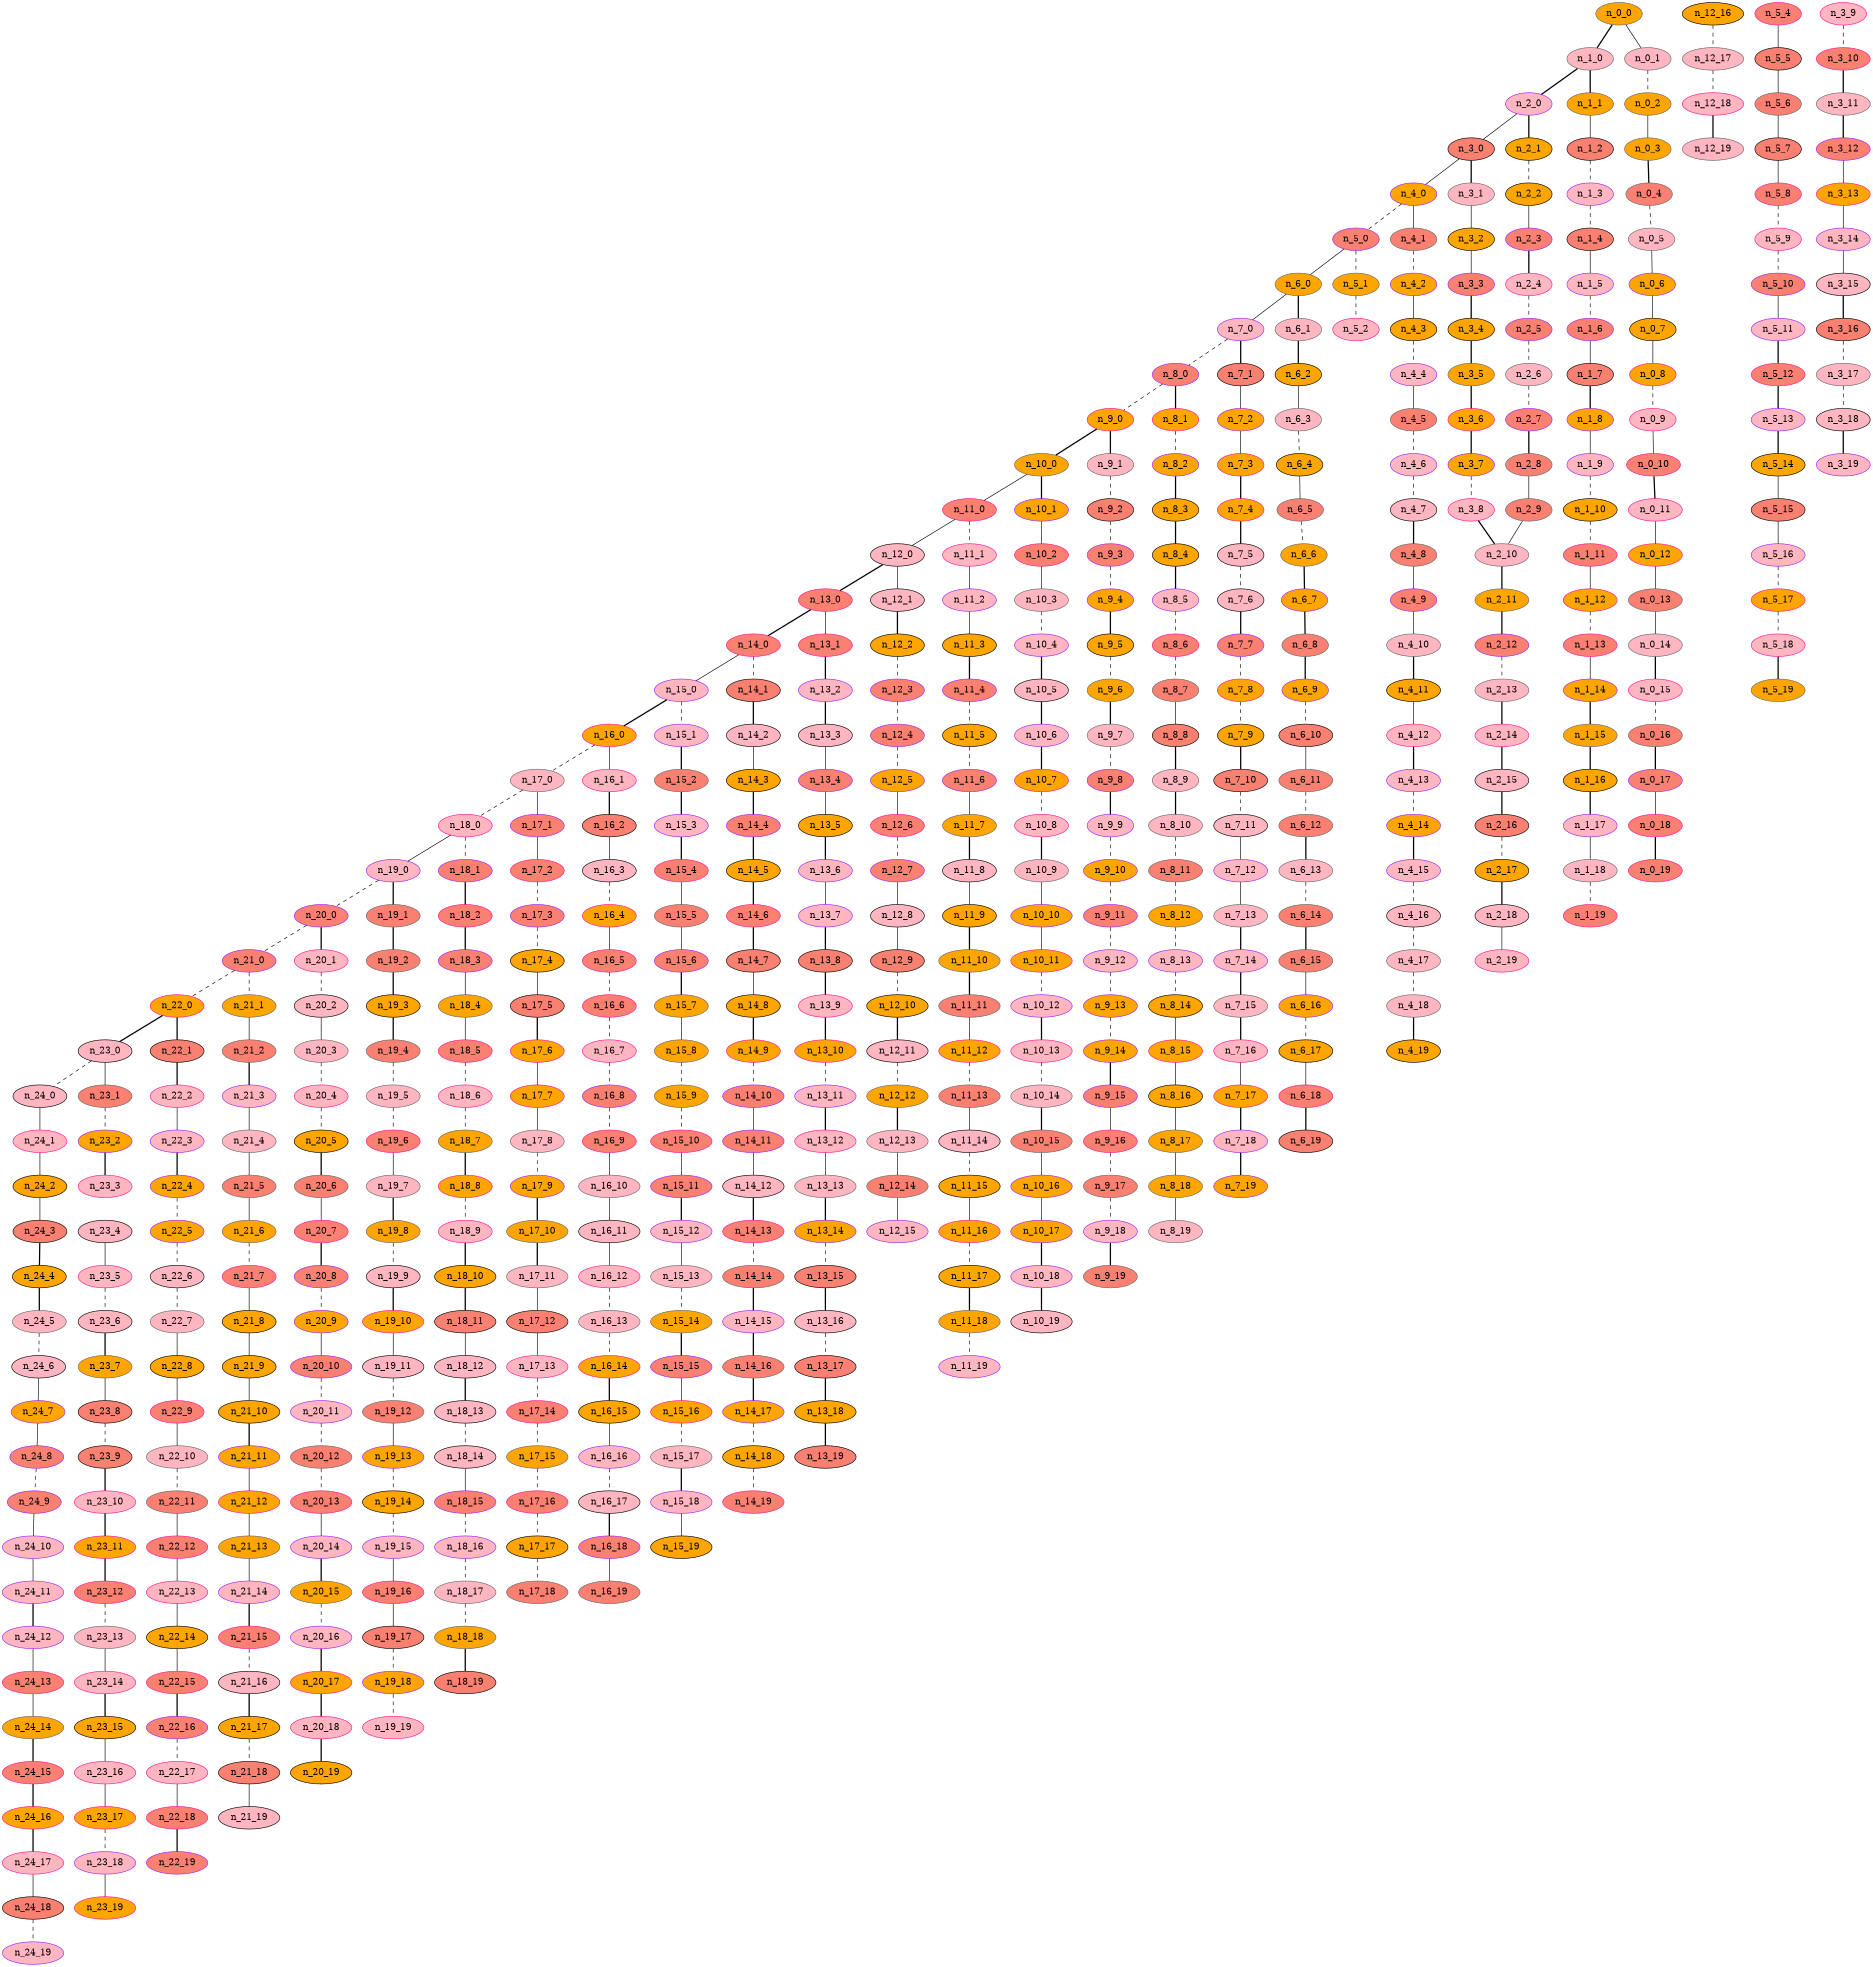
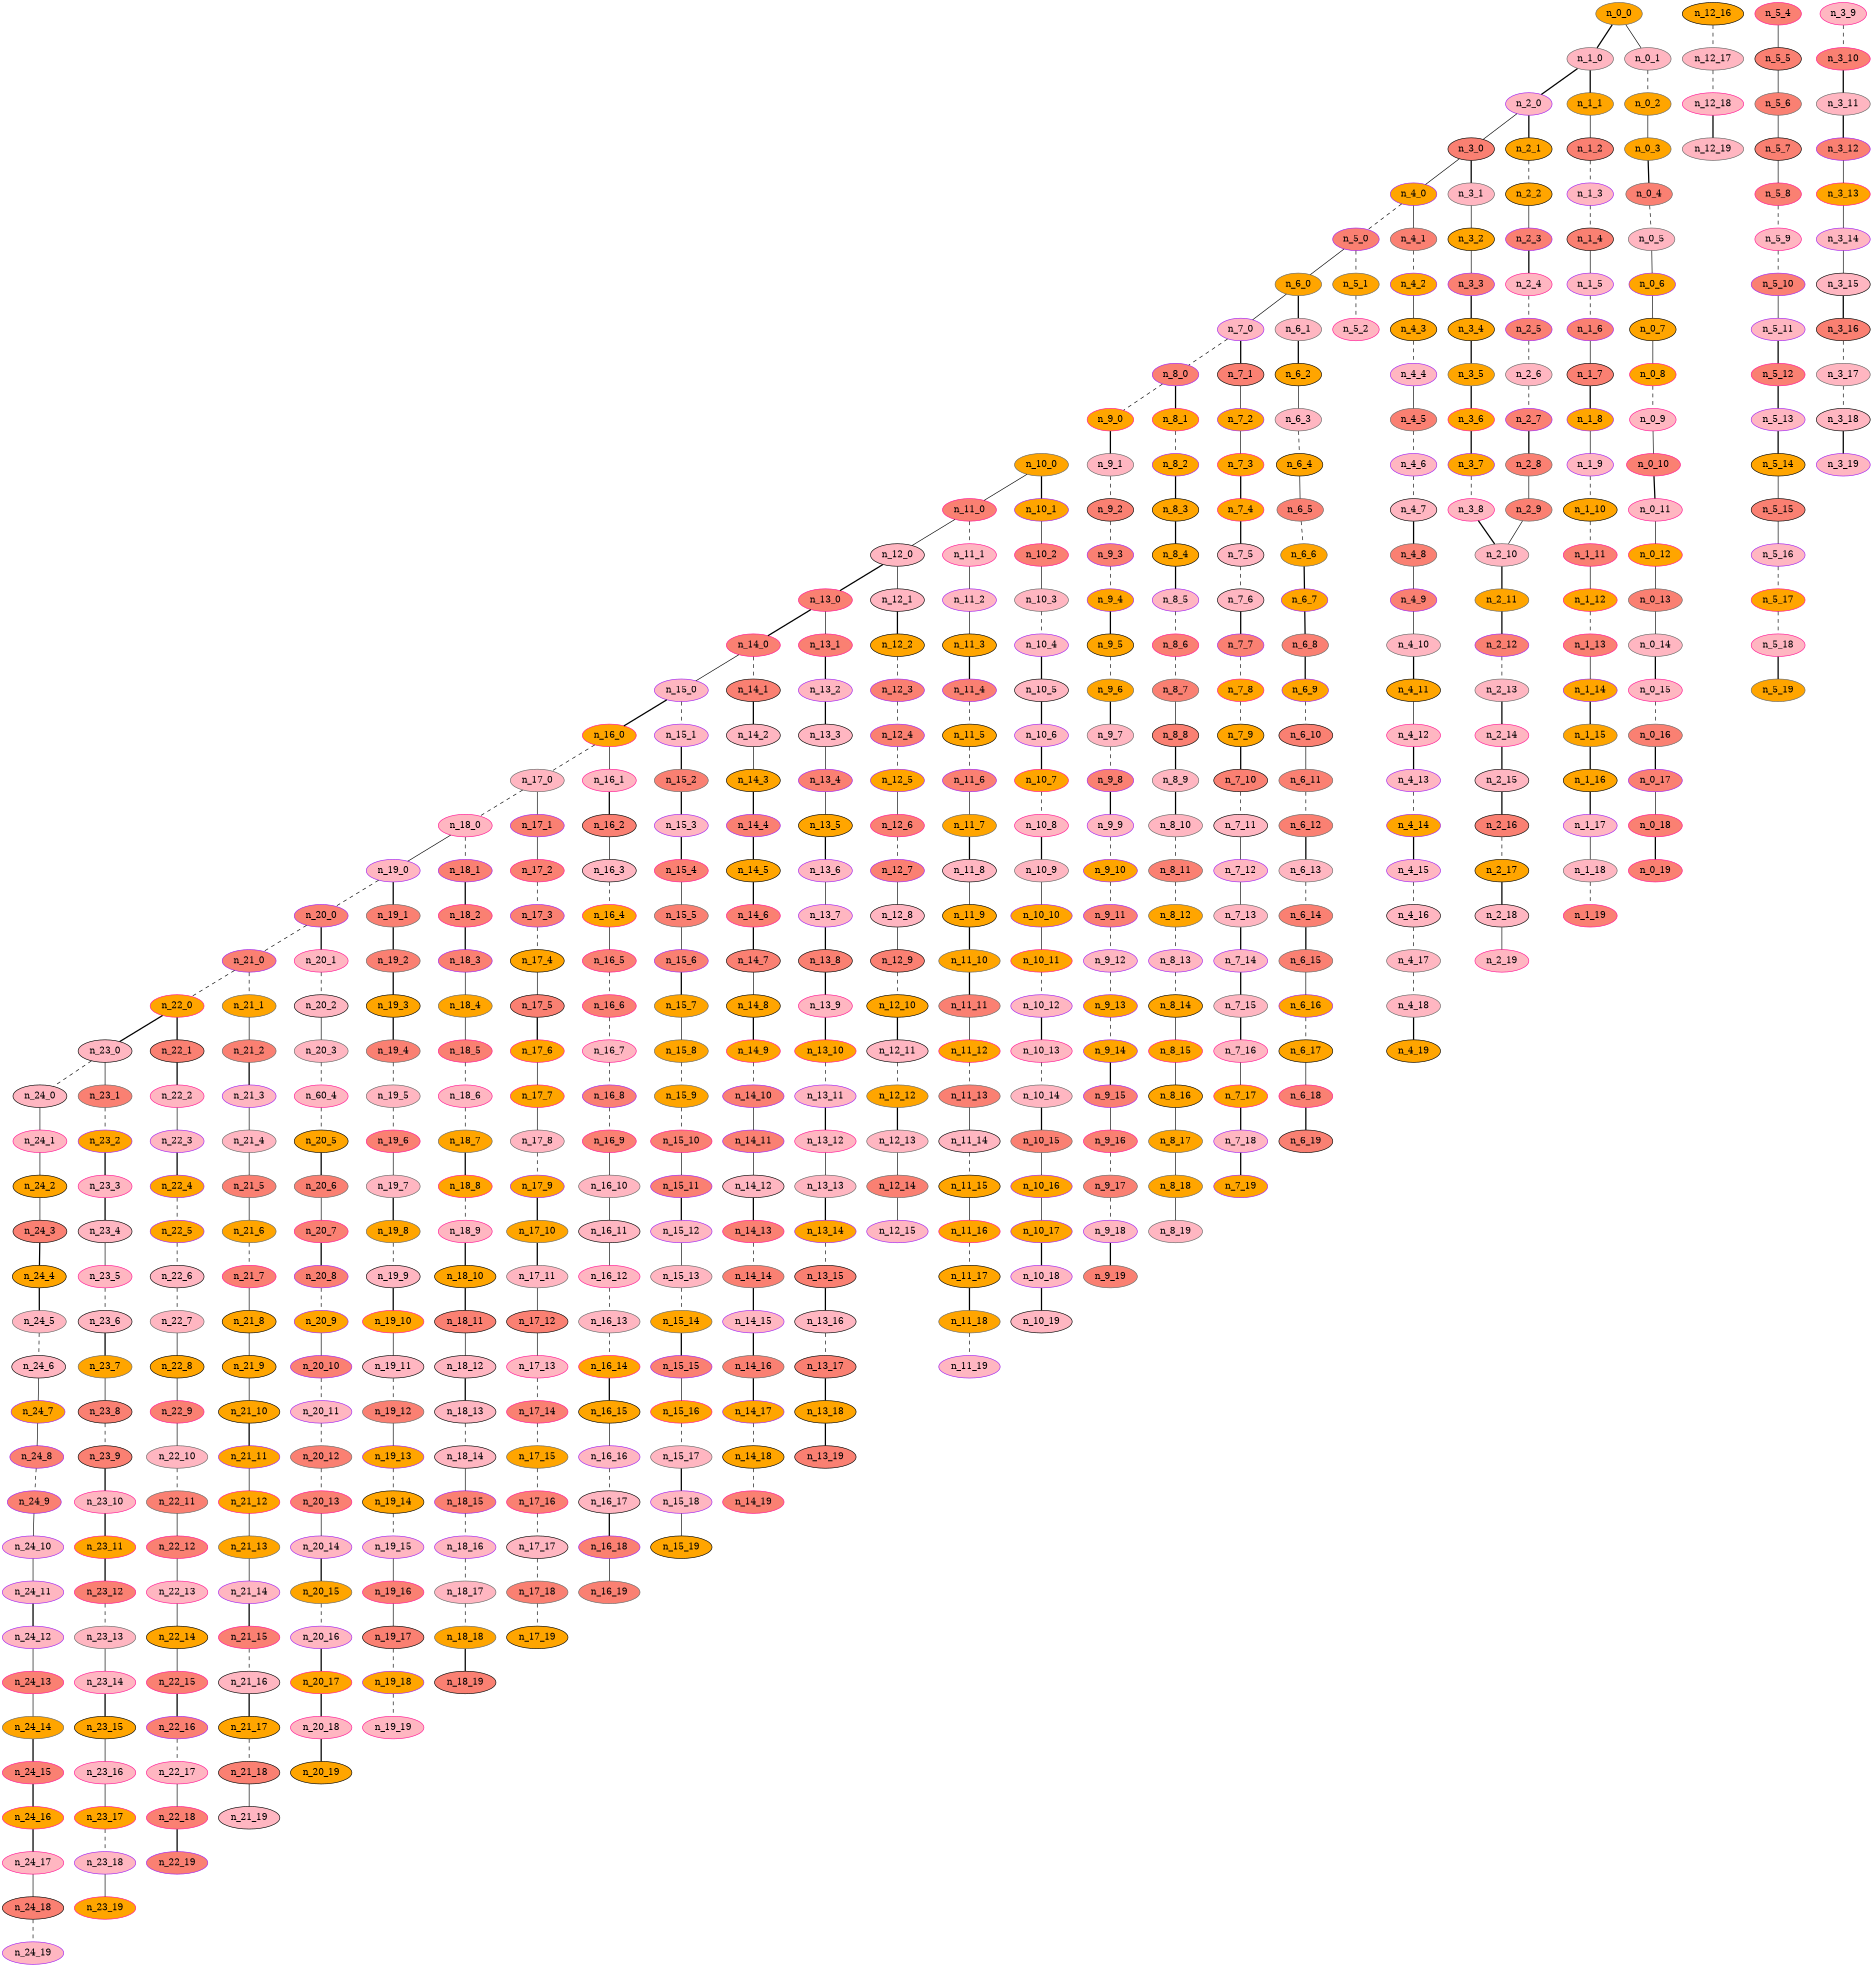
edge "n_9_0" -- "n_10_0": removed
node "n_20_4": label "n_20_4" -> "n_60_4"
edge "n_23_3" -- "n_23_4": added
node "n_17_17": fillcolor orange -> lightpink
node "n_17_19": added
